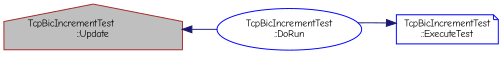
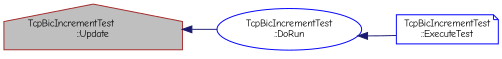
edge "TcpBicIncrementTest ::DoRun" -> "TcpBicIncrementTest ::ExecuteTest": reversed
